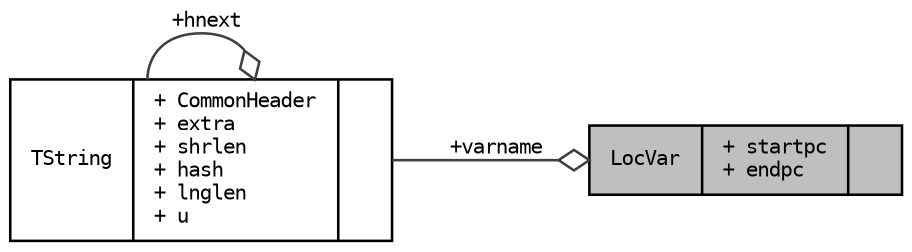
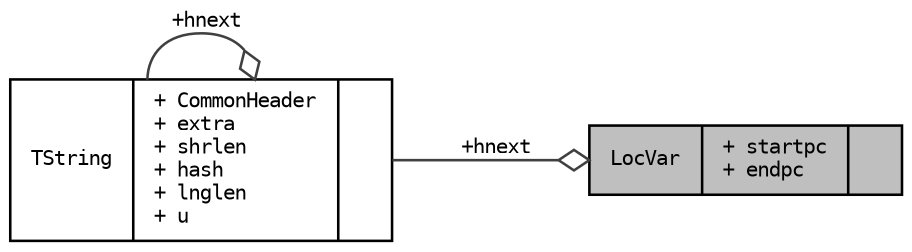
edge "TString" -> "LocVar": label " +varname" -> " +hnext"
